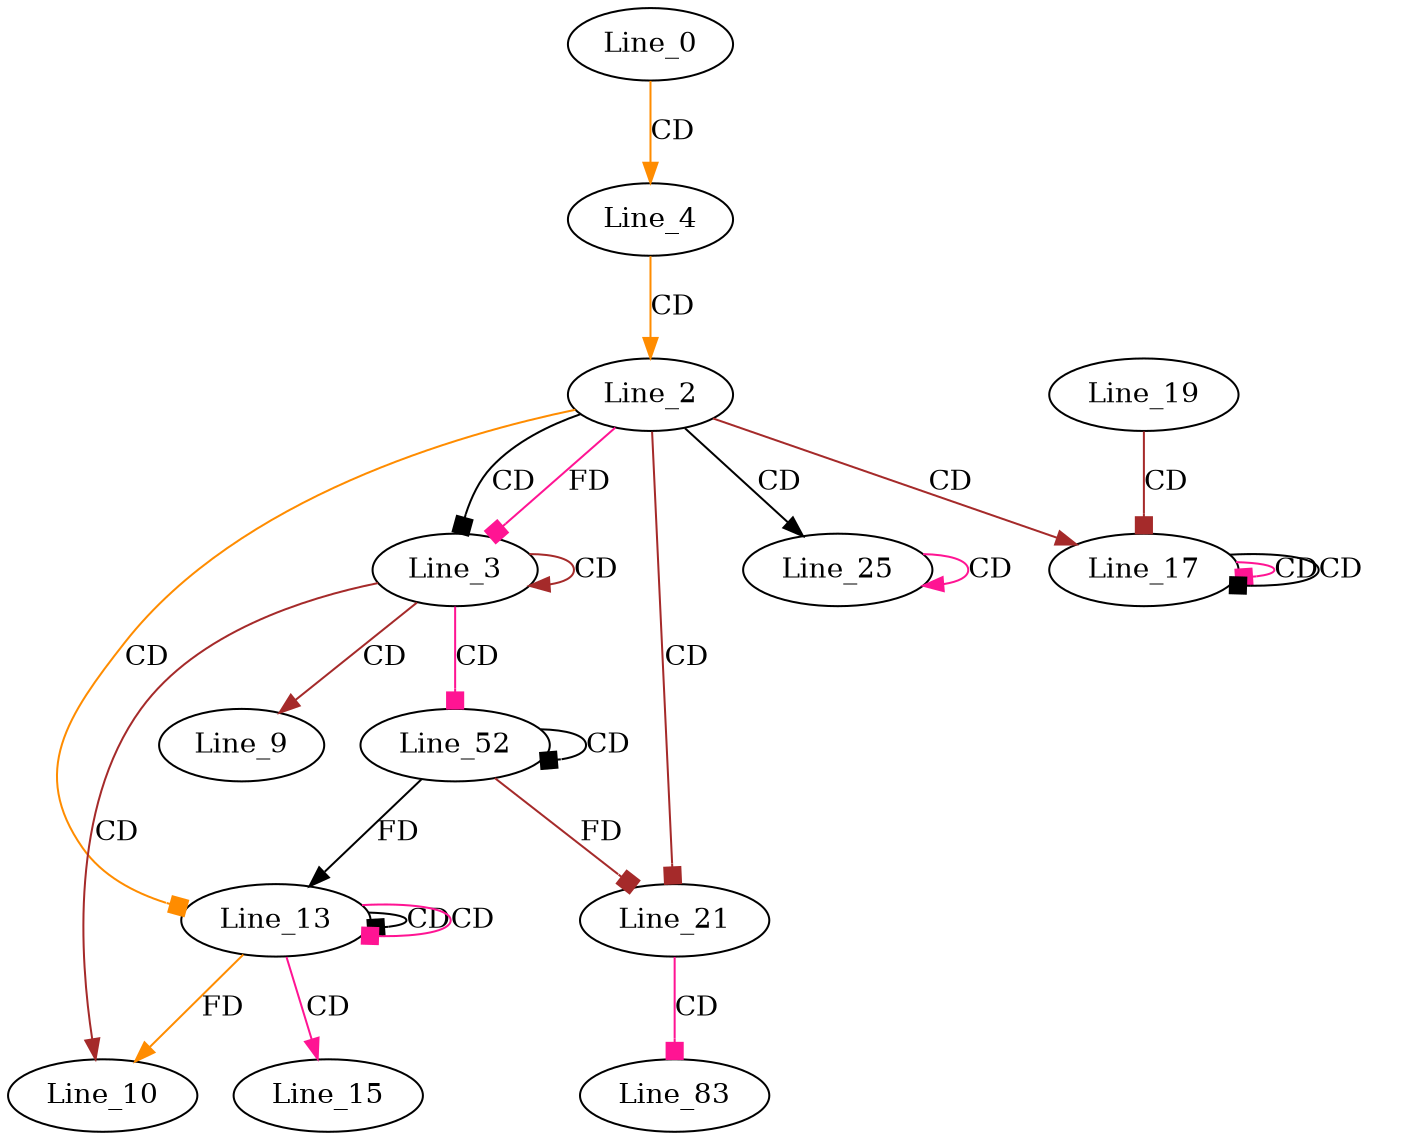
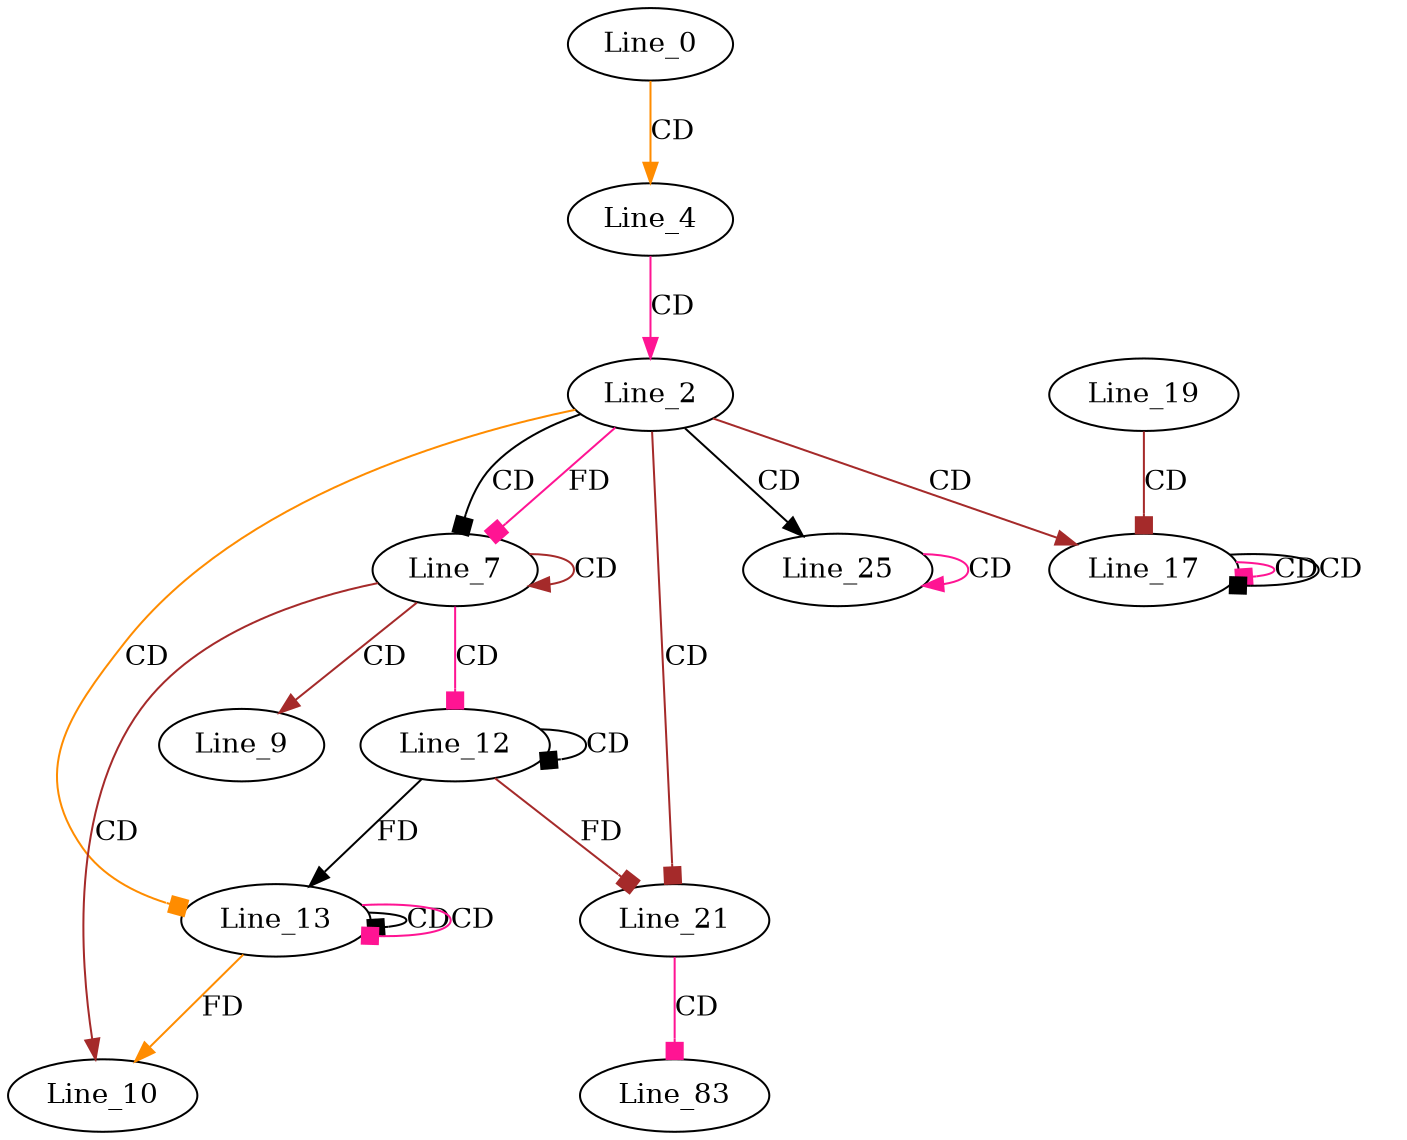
edge "Line_4" -> "Line_2": color darkorange -> deeppink
node "Line_3": label "Line_3" -> "Line_7"
node "Line_52": label "Line_52" -> "Line_12"
node "Line_15": removed
